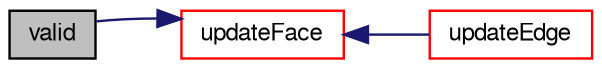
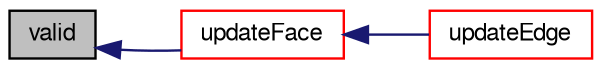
edge "valid" -> "updateFace": reversed
